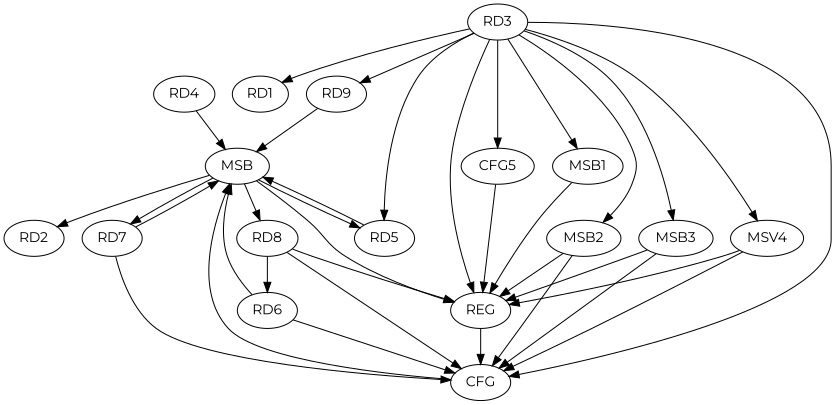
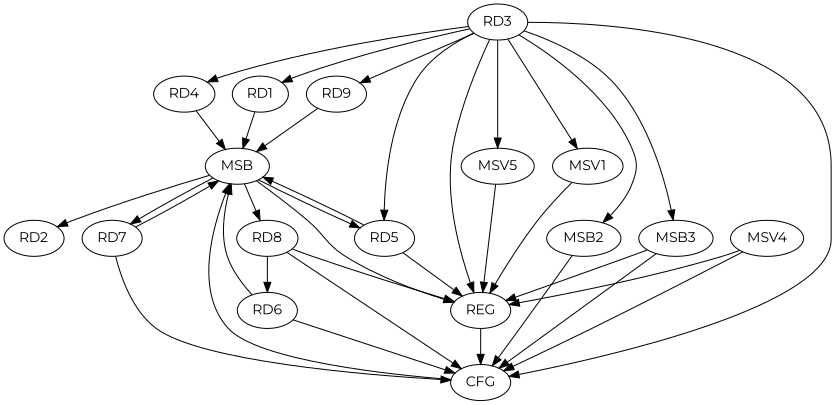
edge "RD3" -> "MSV4": now "RD3" -> "RD4"
edge "RD1" -> "MSB": added
node "CFG5": label "CFG5" -> "MSV5"
node "MSB1": label "MSB1" -> "MSV1"
edge "MSB2" -> "REG": now "RD5" -> "REG"
